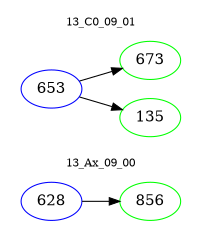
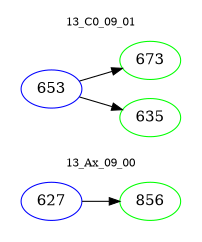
node "135": label "135" -> "635"
node "628": label "628" -> "627"
